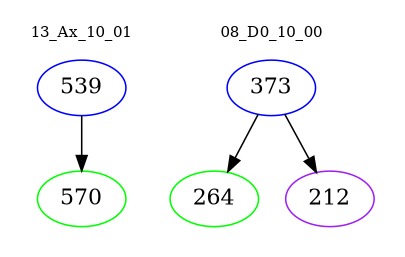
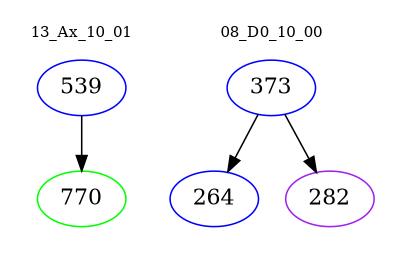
node "570": label "570" -> "770"
node "264": color green -> blue
node "212": label "212" -> "282"
